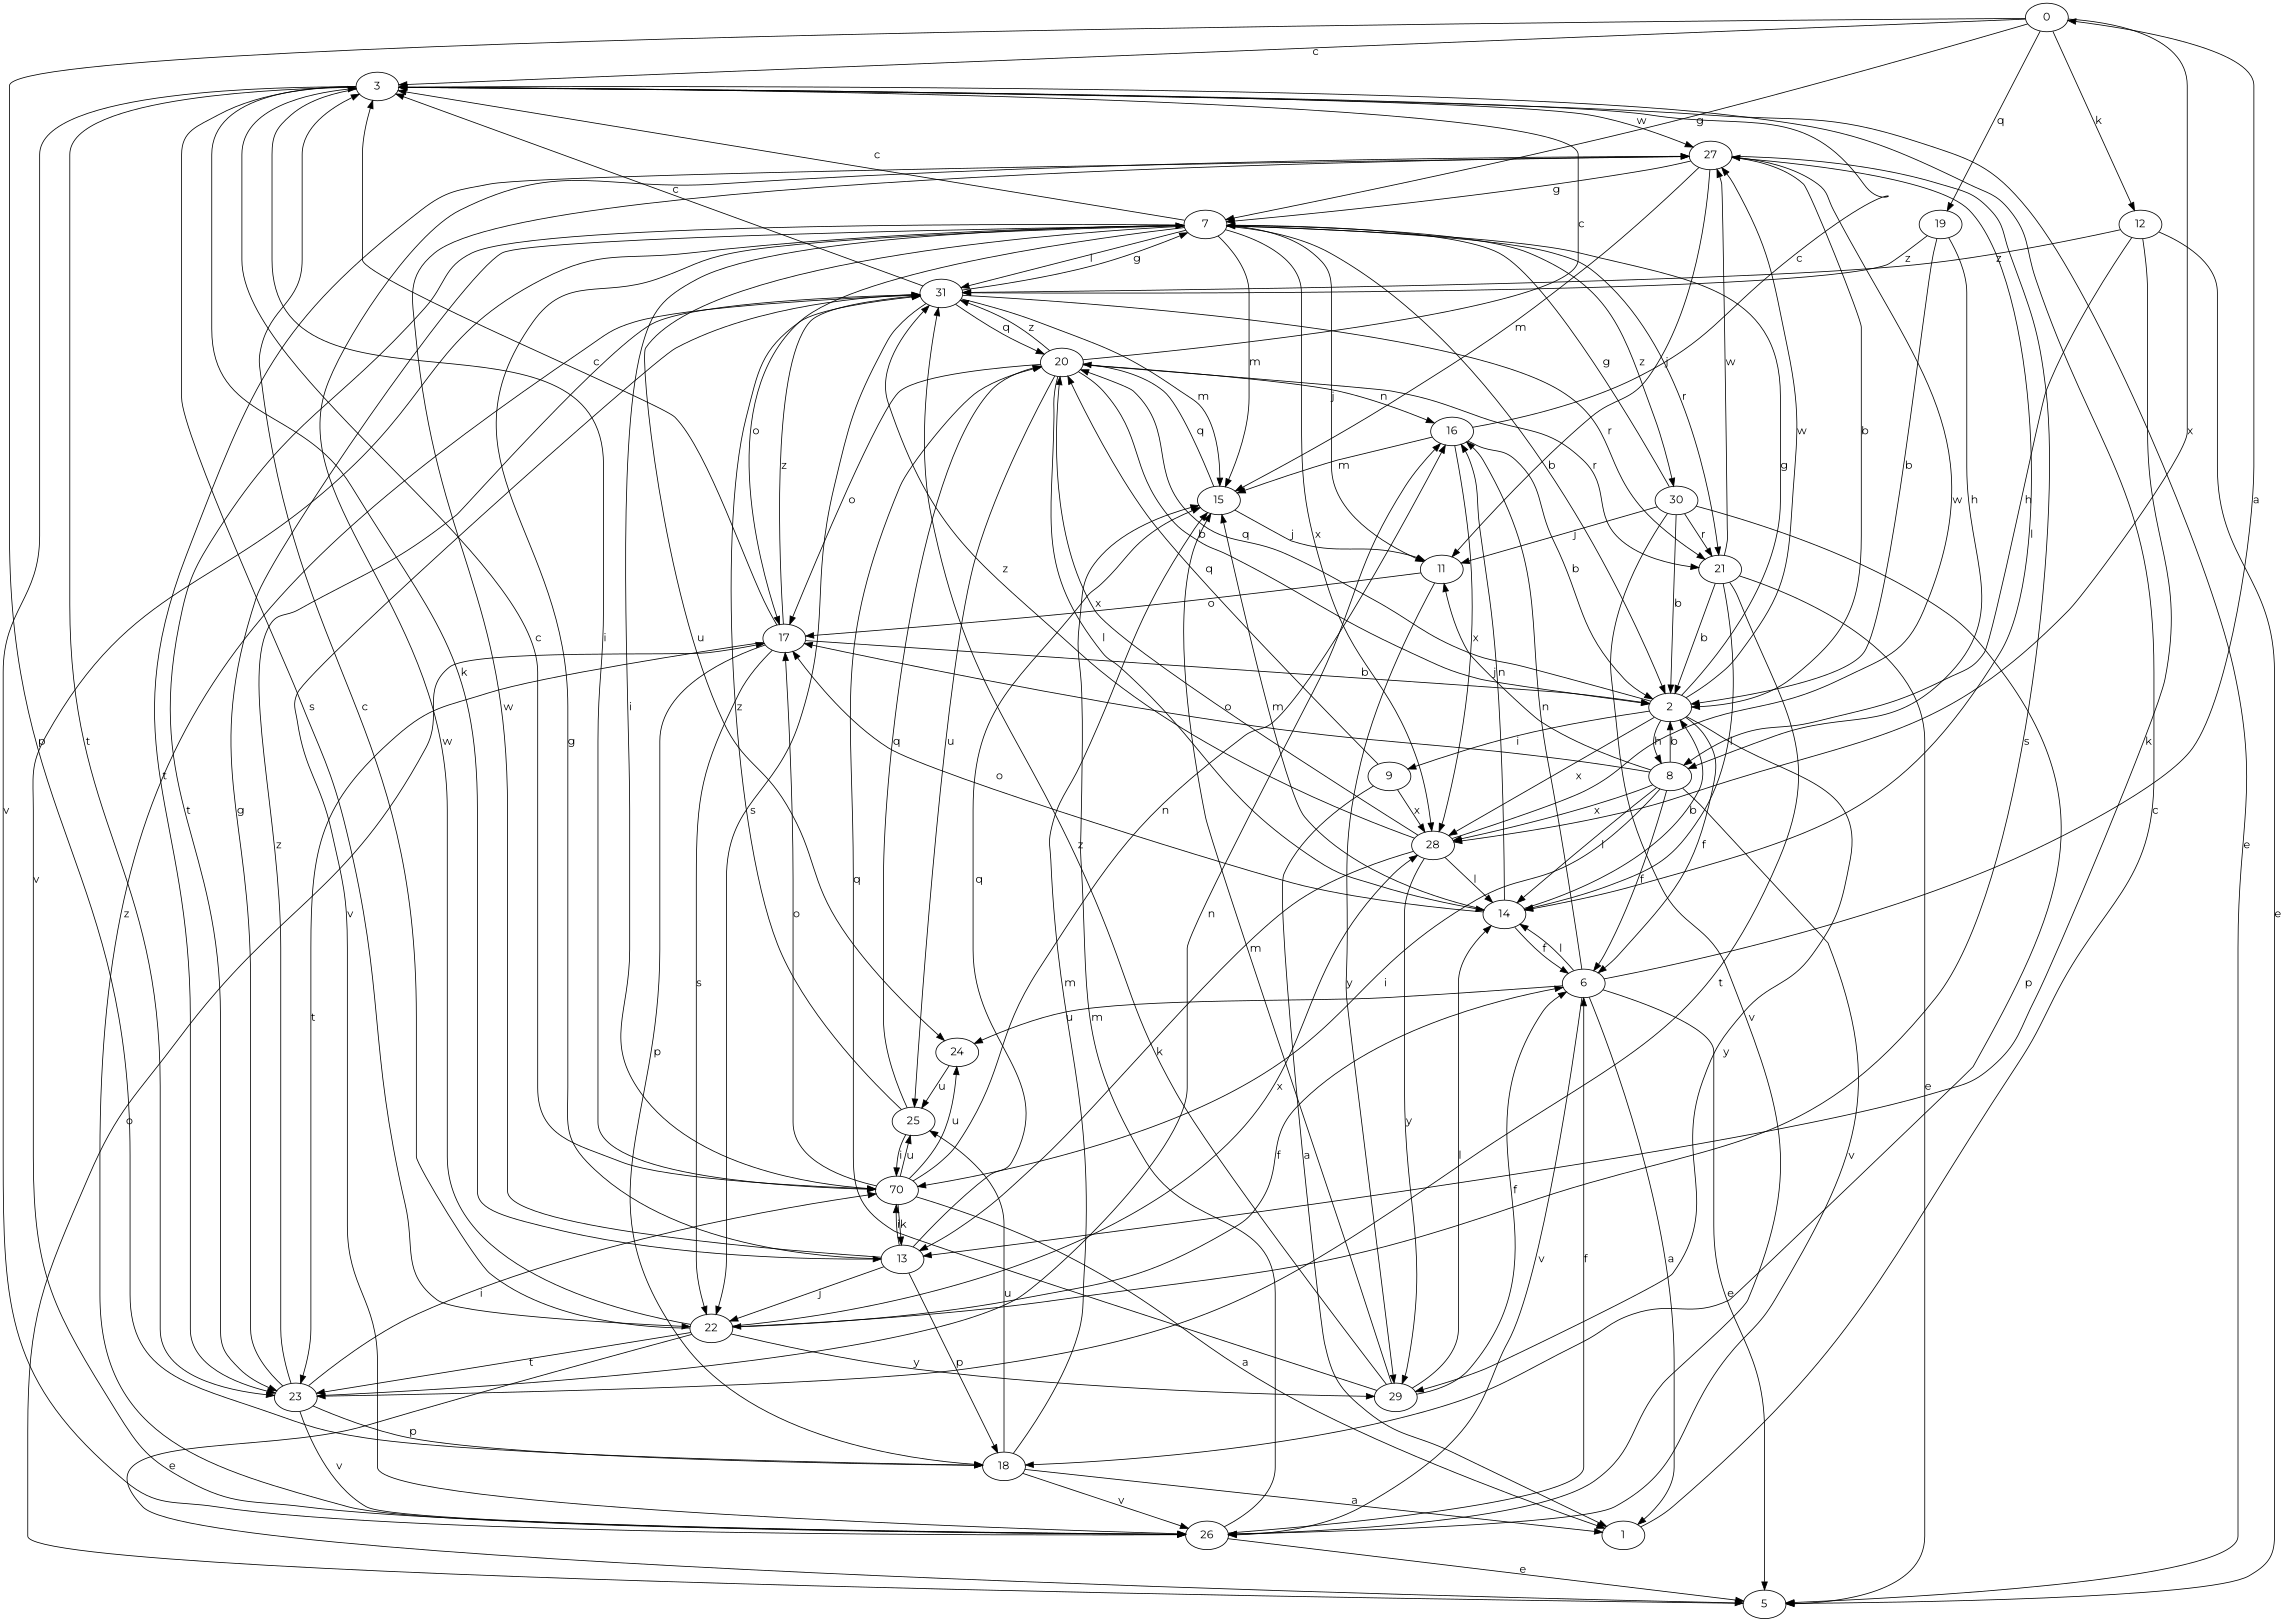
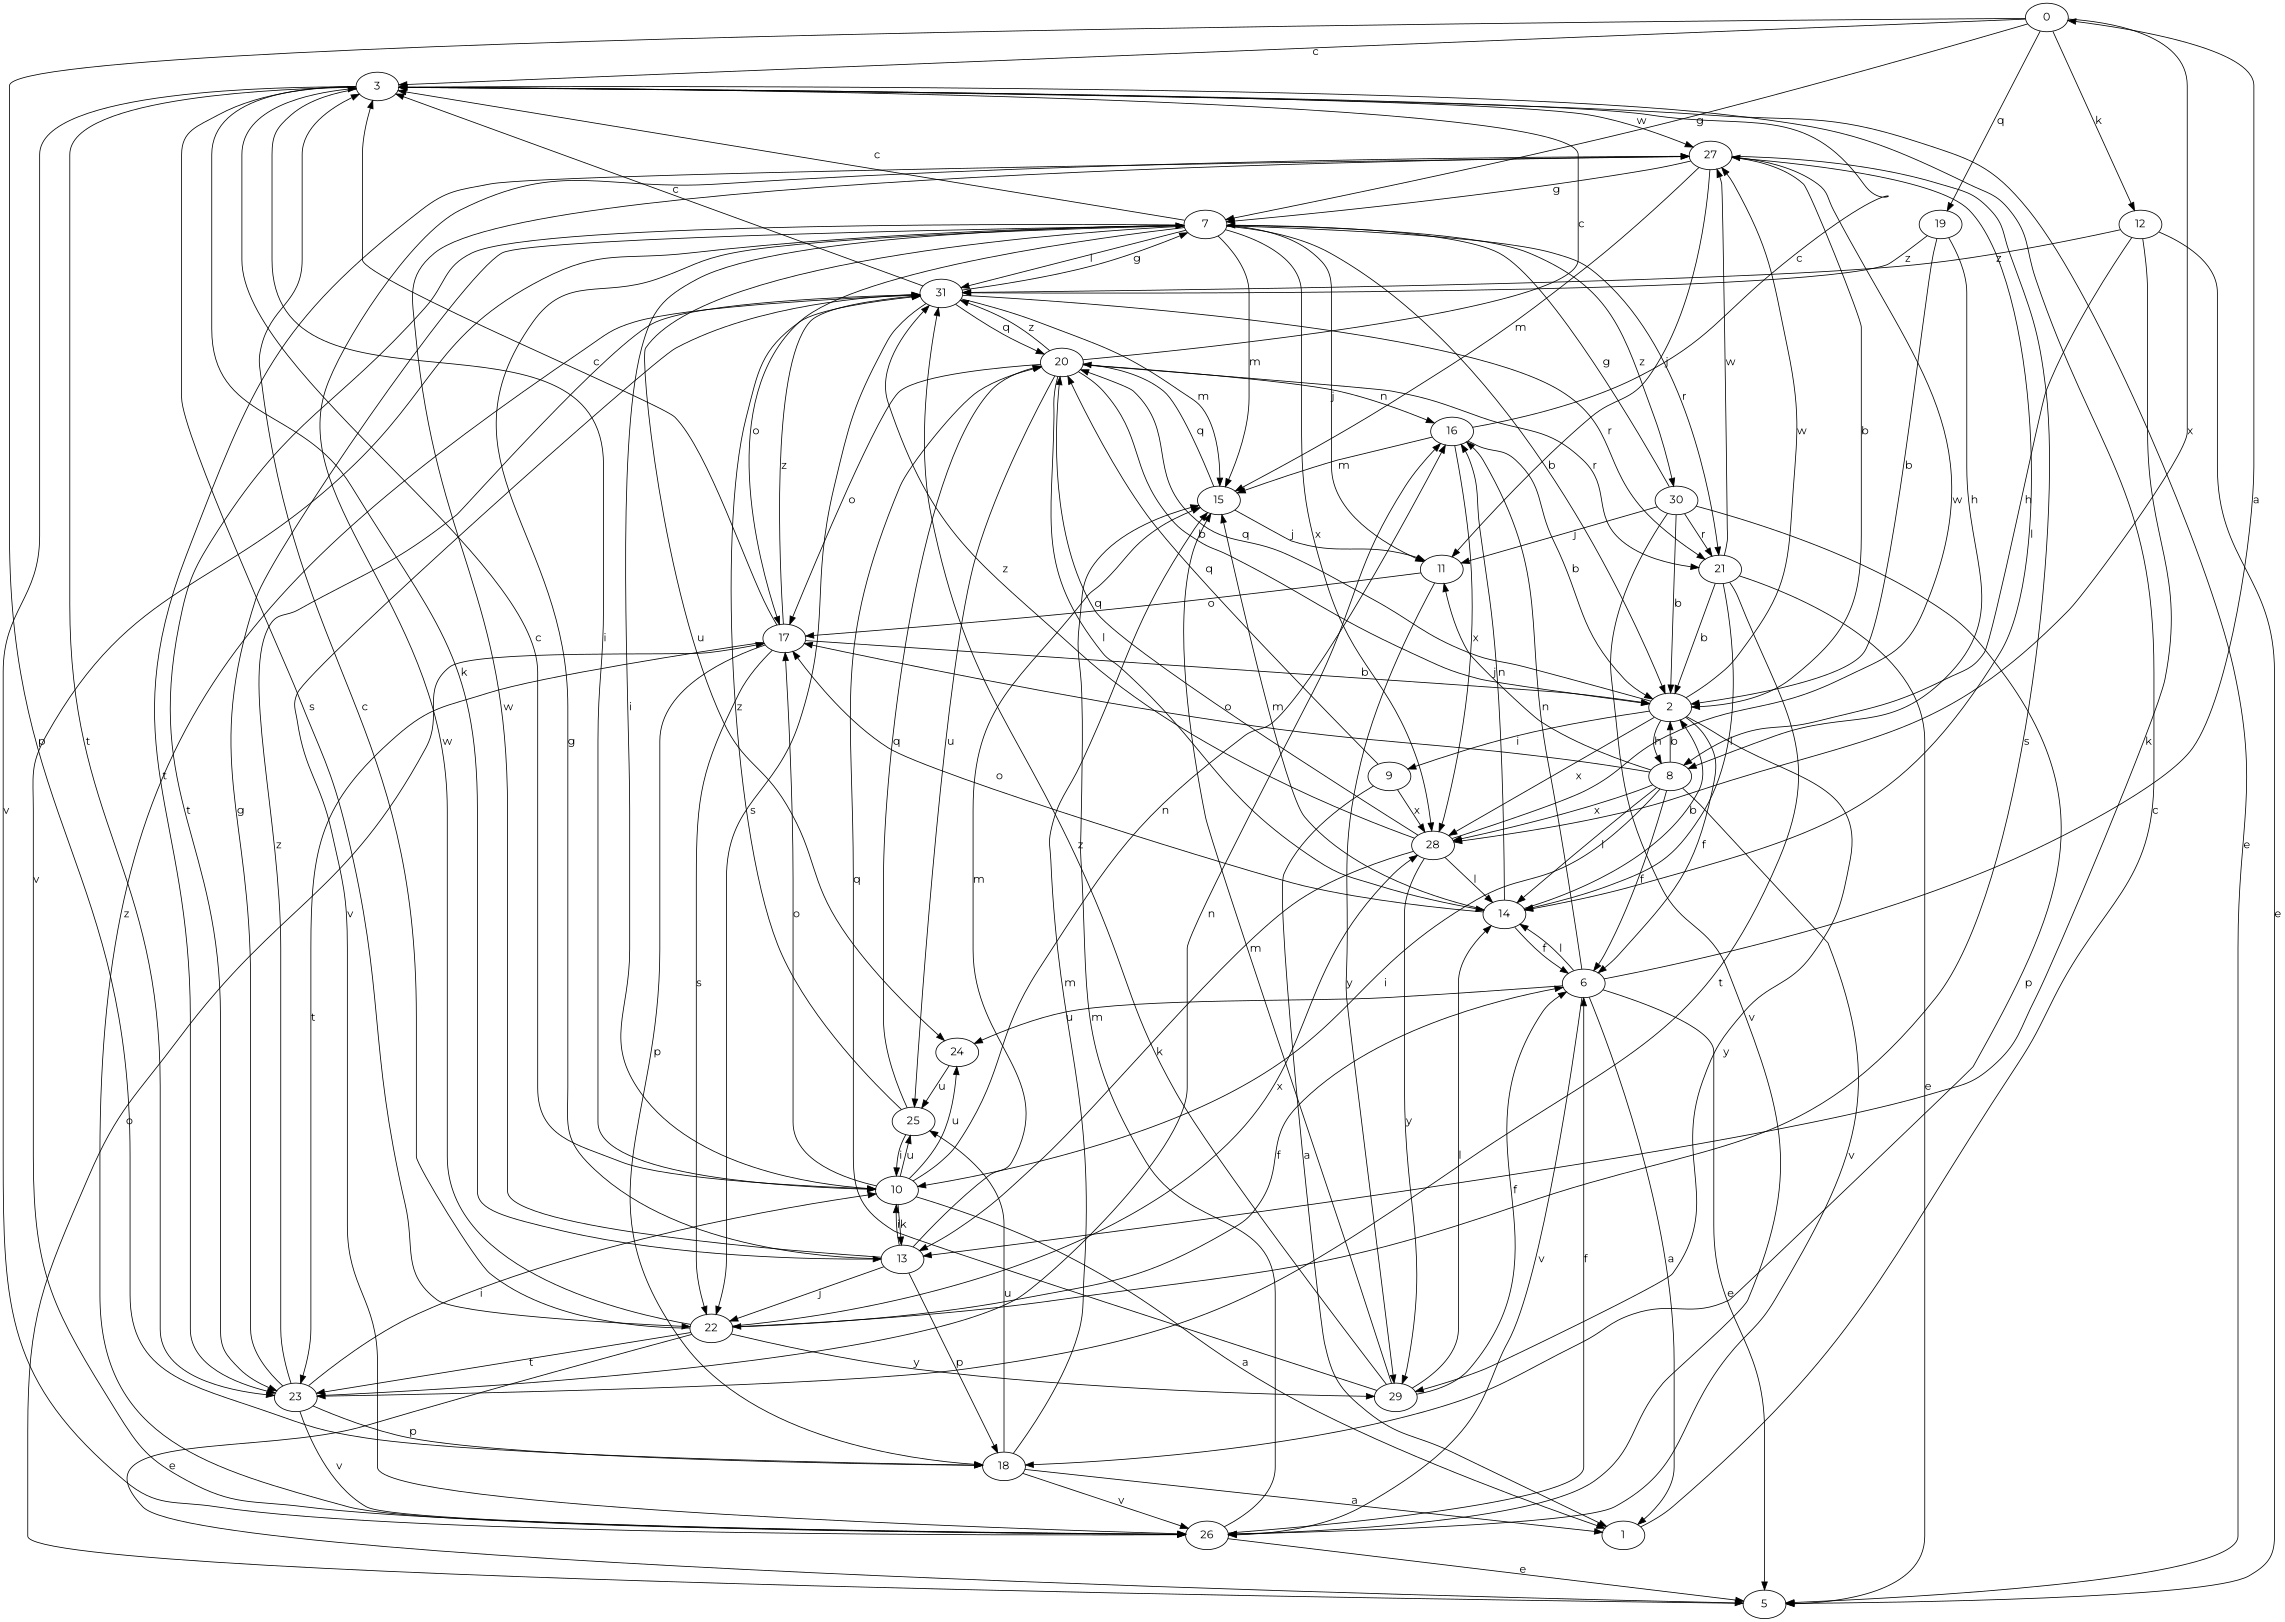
edge "2" -> "7": removed, label "g"
edge "28" -> "20": label "x" -> "q"
edge "13" -> "15": label "q" -> "m"
node "70": label "70" -> "10"
